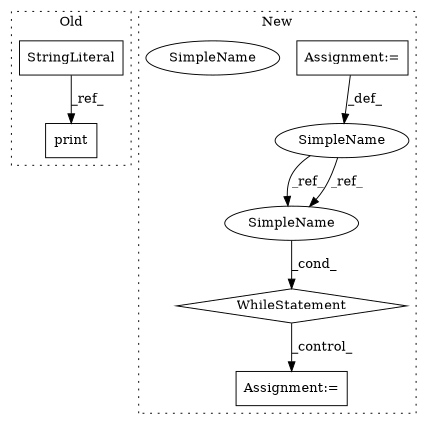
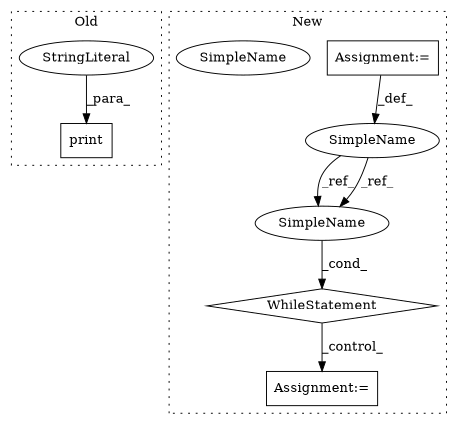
node "StringLiteral": shape box -> ellipse
edge "StringLiteral" -> "print": label "_ref_" -> "_para_"
